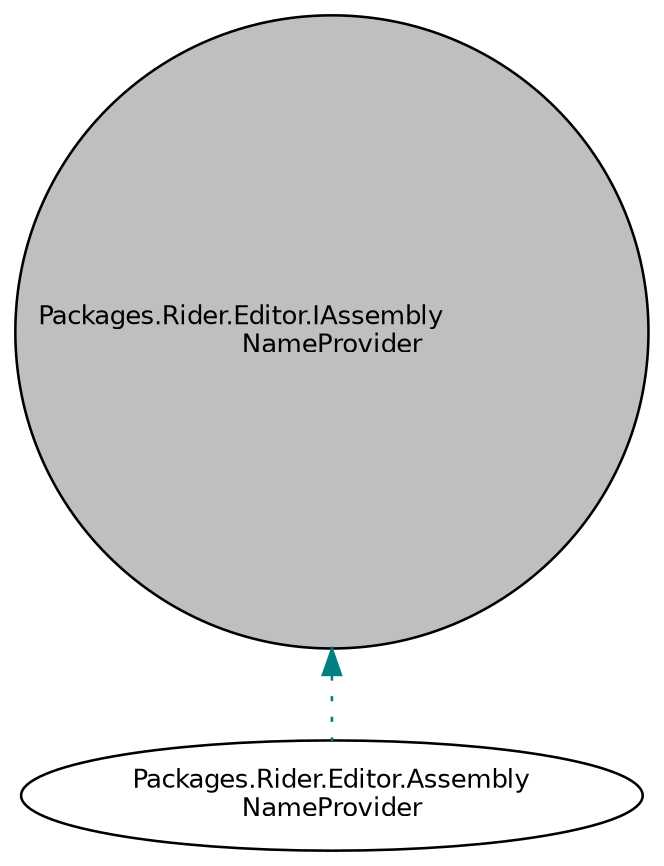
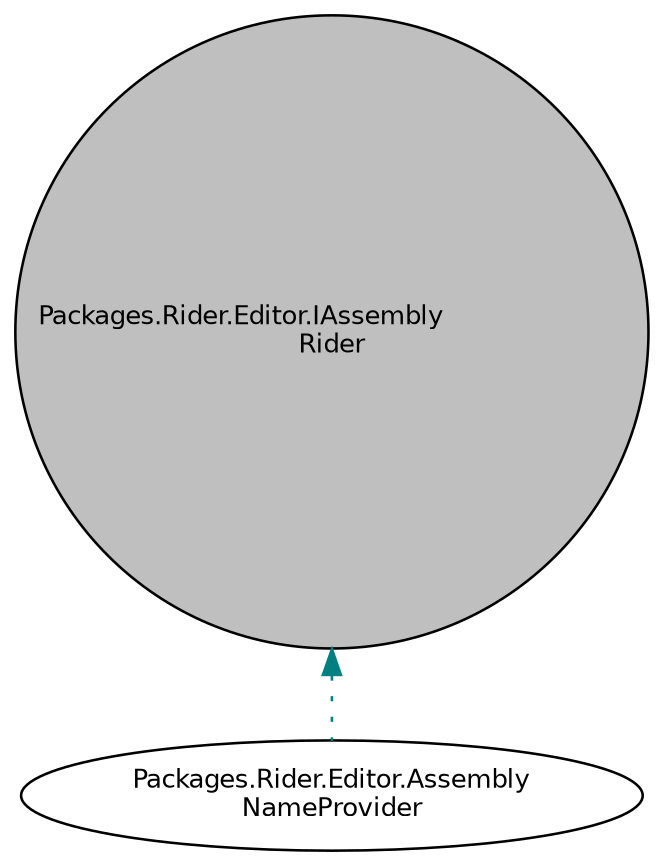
node "Packages.Rider.Editor.IAssembly NameProvider": label "Packages.Rider.Editor.IAssembly NameProvider" -> "Packages.Rider.Editor.IAssembly Rider"
